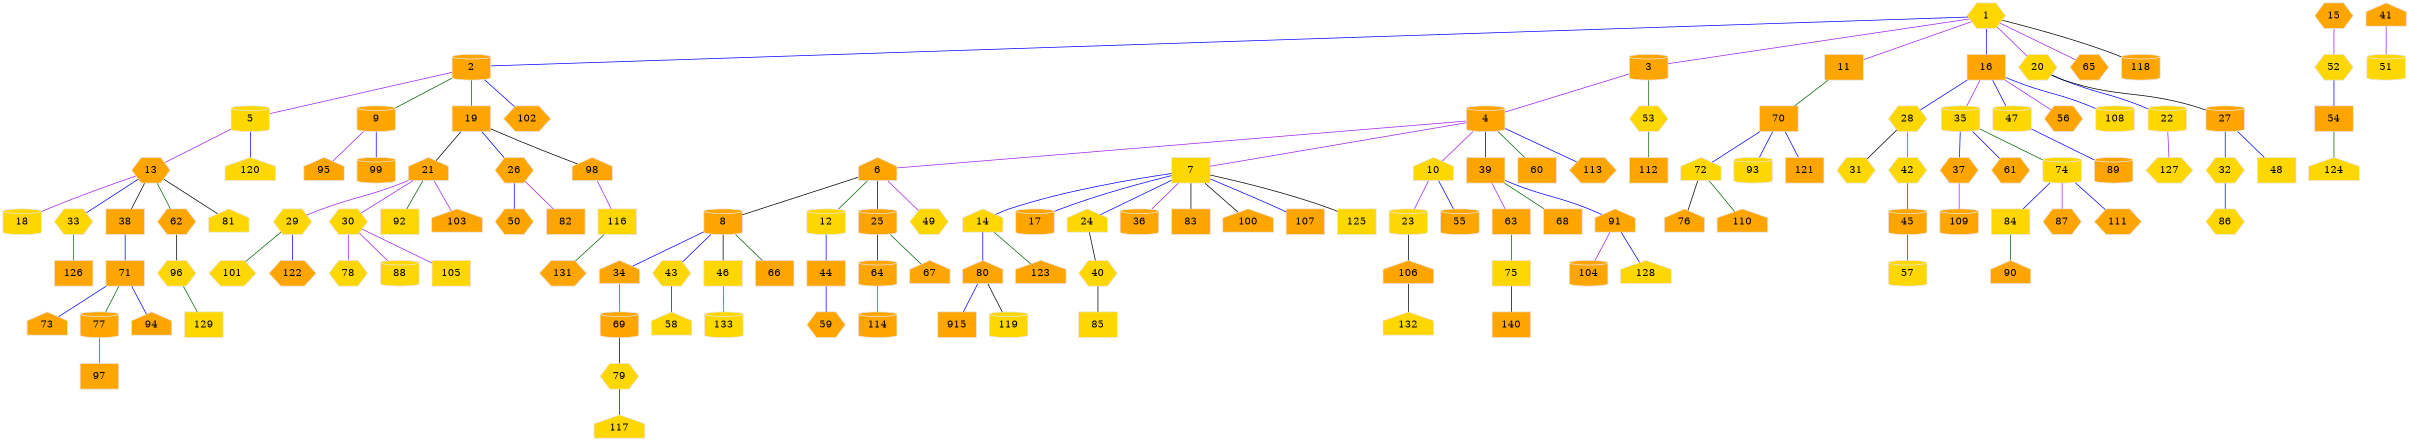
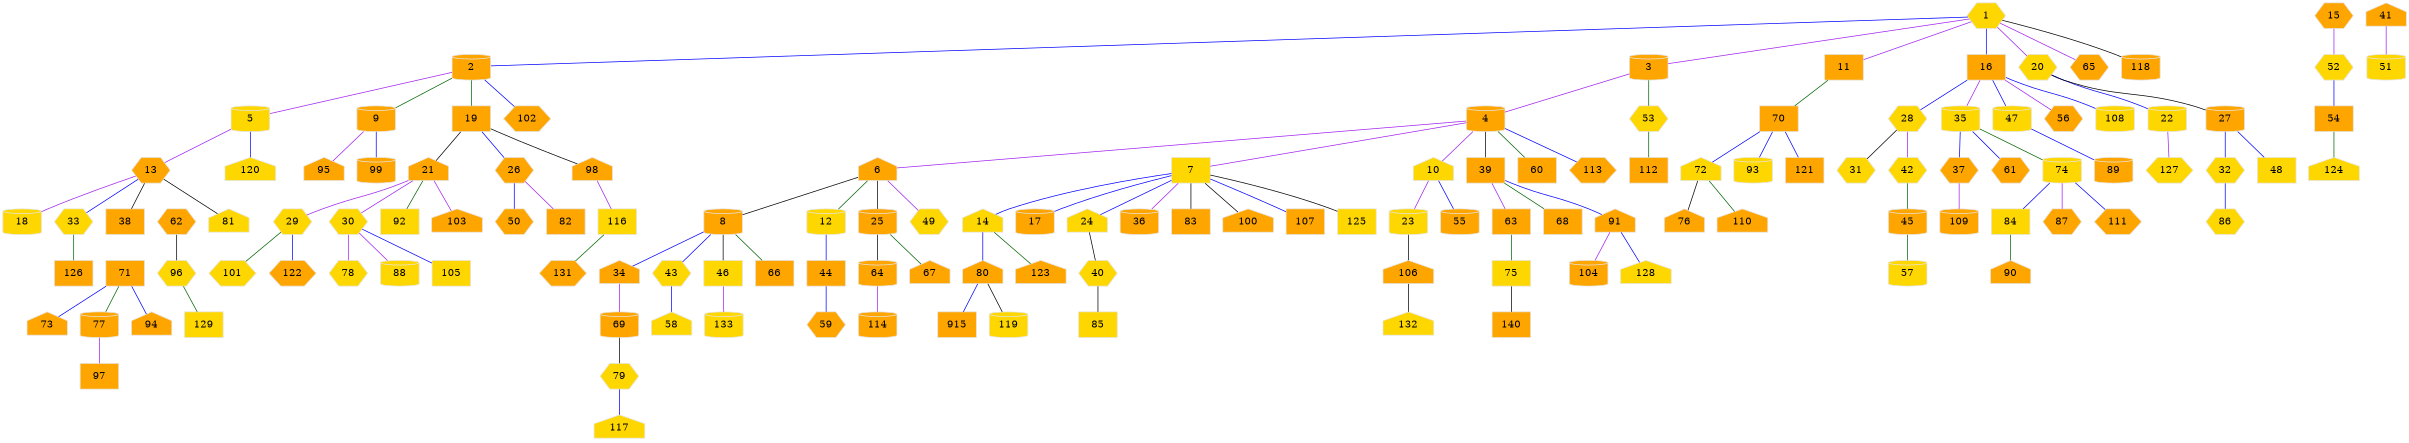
edge "13" -- "62": removed
edge "30" -- "105": color purple -> blue
edge "38" -- "71": removed
